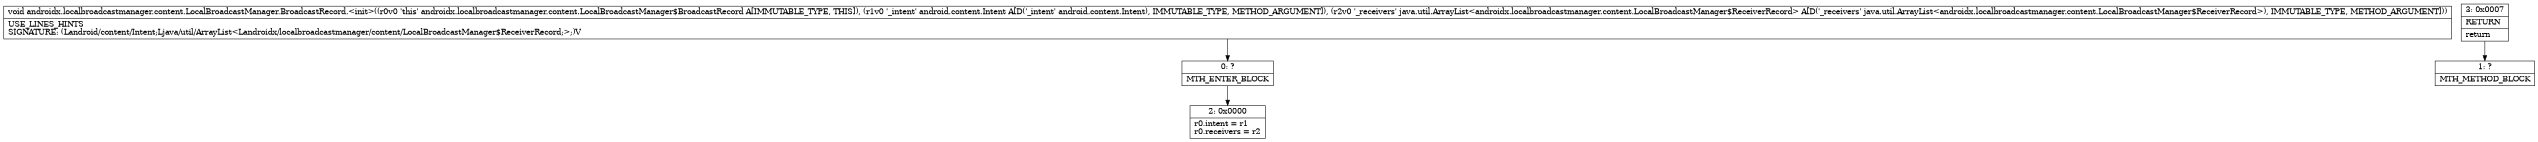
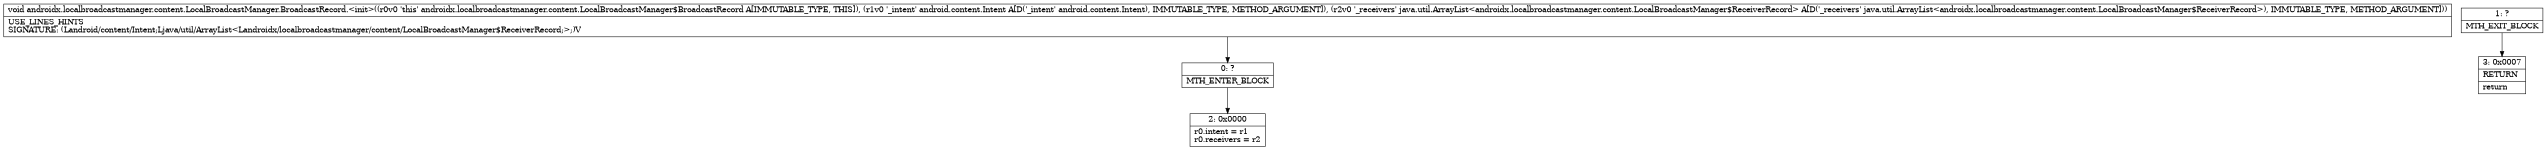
edge "3: 0x0007" -> "1: ?": reversed
node "1: ?": text "MTH_METHOD_BLOCK" -> "MTH_EXIT_BLOCK"
